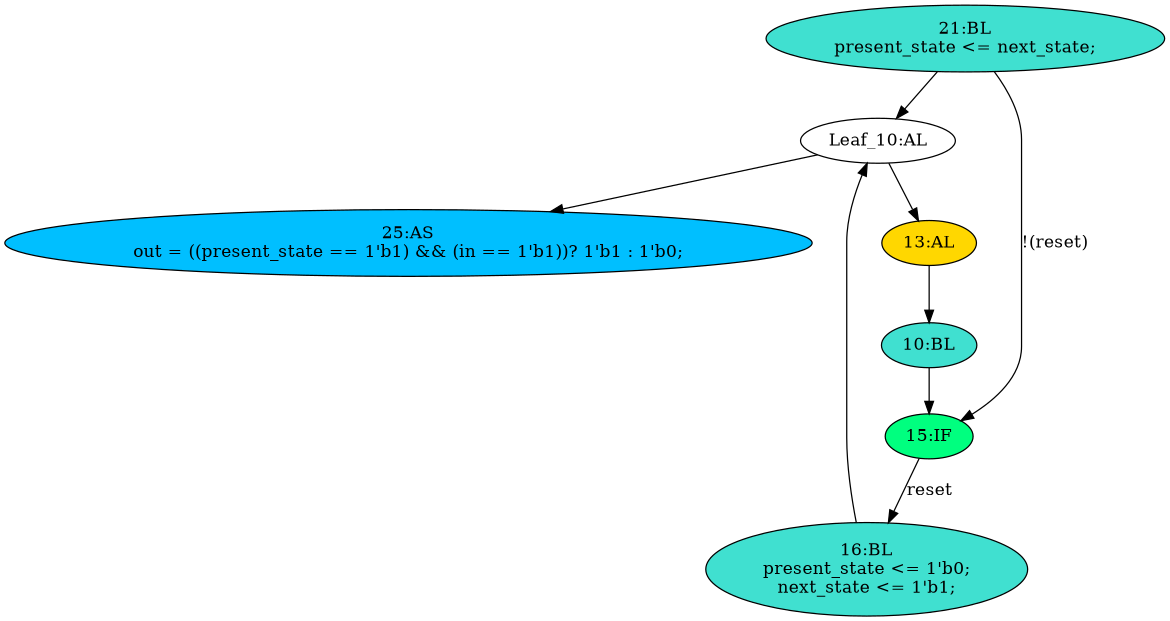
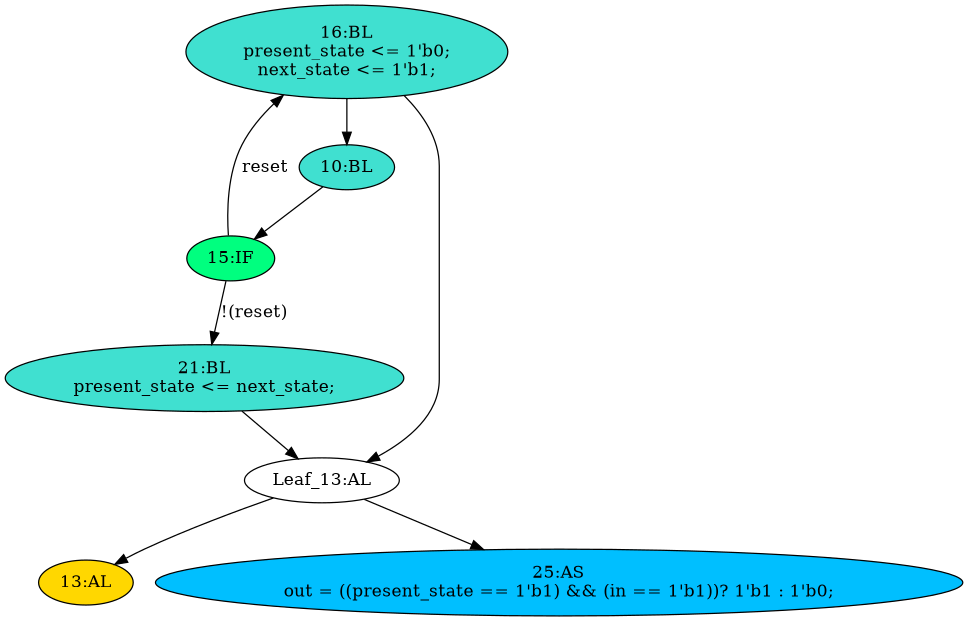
node "Leaf_10:AL": label "Leaf_10:AL" -> "Leaf_13:AL"
edge "21:BL present_state <= next_state;" -> "15:IF": reversed
edge "13:AL" -> "10:BL": now "16:BL present_state <= 1'b0; next_state <= 1'b1;" -> "10:BL"
